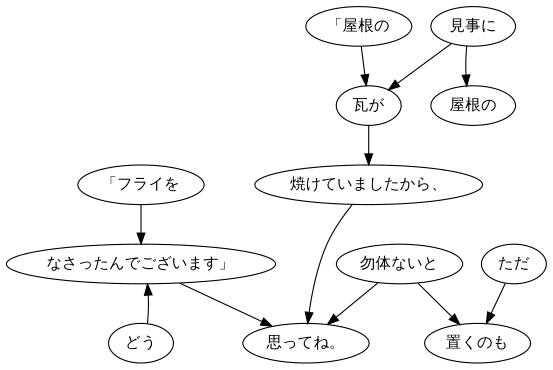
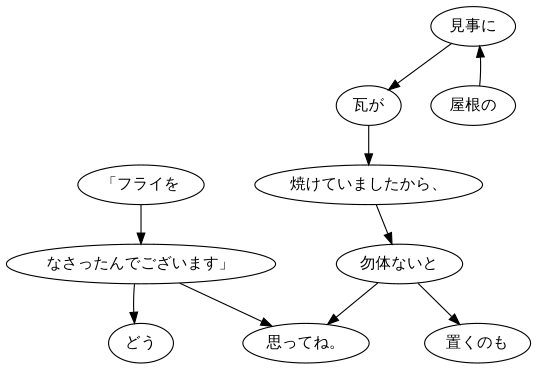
node "「屋根の": removed
edge "見事に" -> "屋根の": reversed
edge "焼けていましたから、" -> "思ってね。": now "焼けていましたから、" -> "勿体ないと"
node "ただ": removed
edge "どう" -> "なさったんでございます」": reversed
